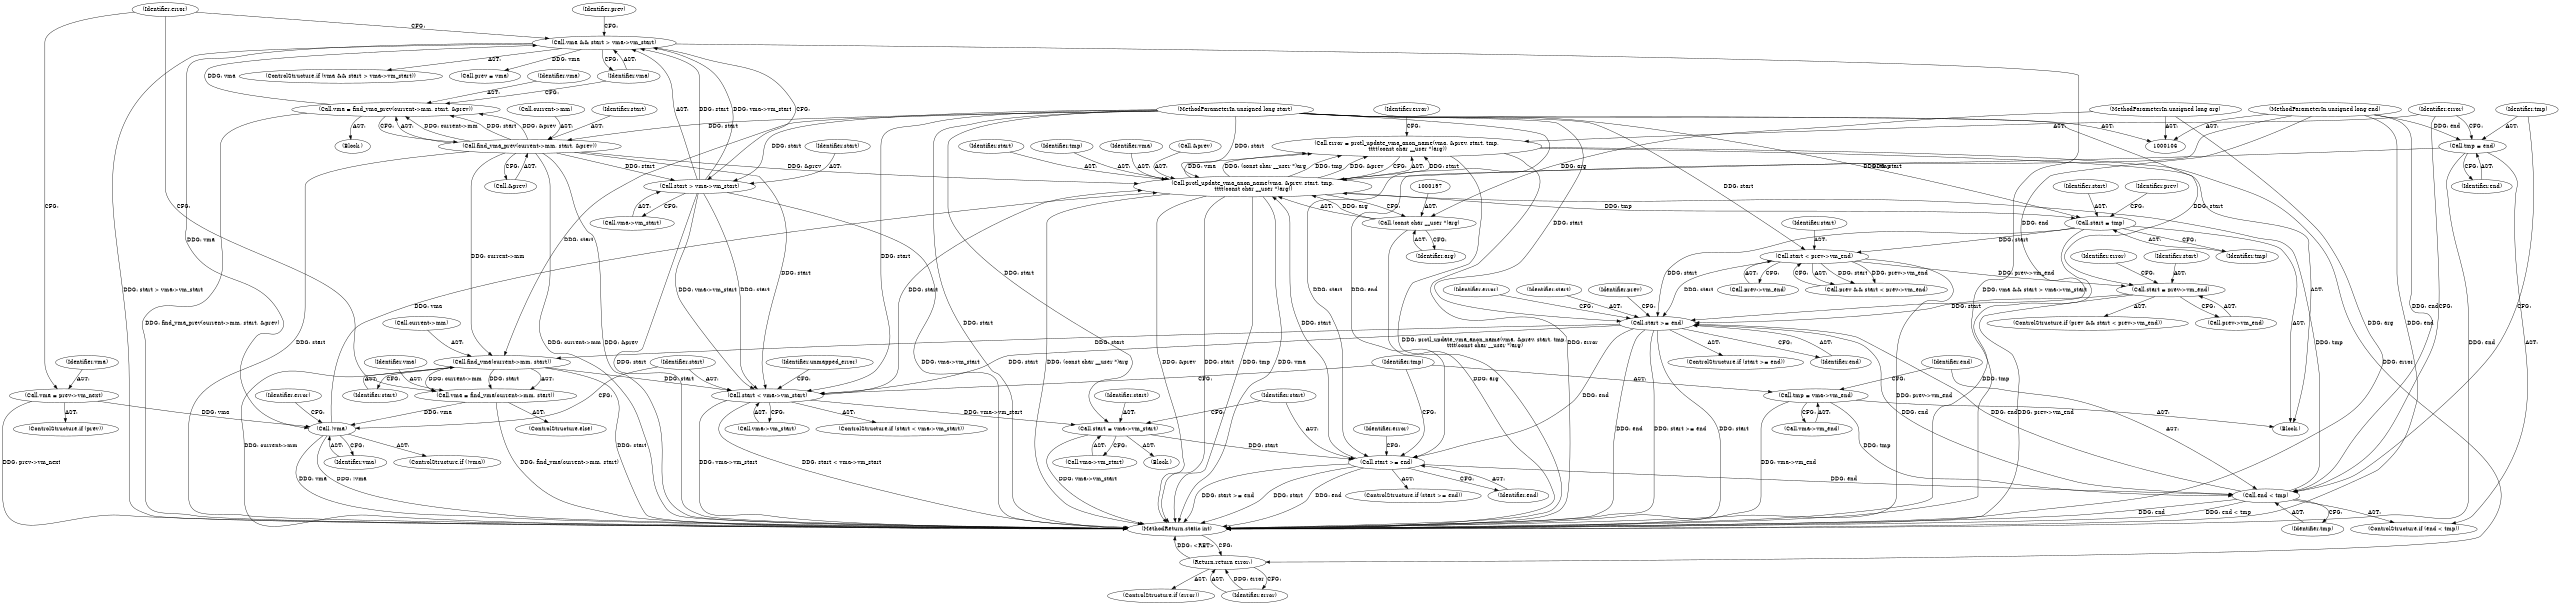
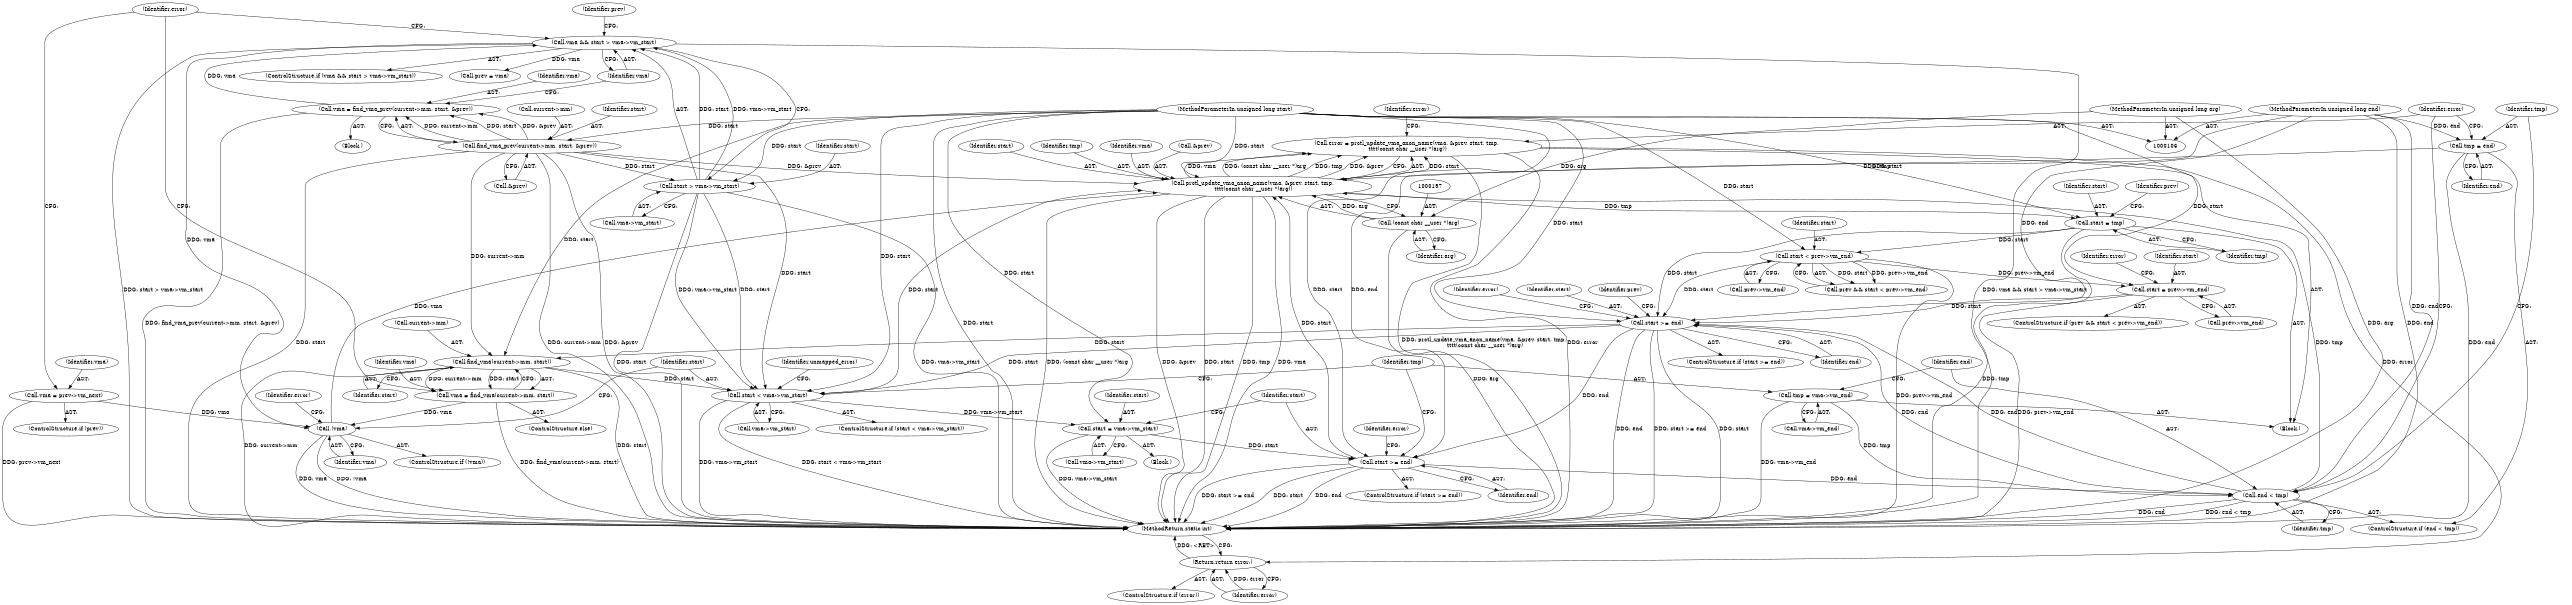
edge "(Call,vma = find_vma(current->mm, start))" -> "(Call,find_vma(current->mm, start))": added, label "CFG:"
